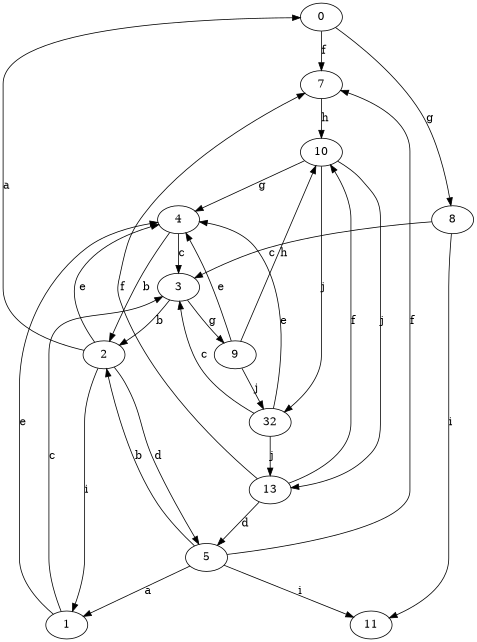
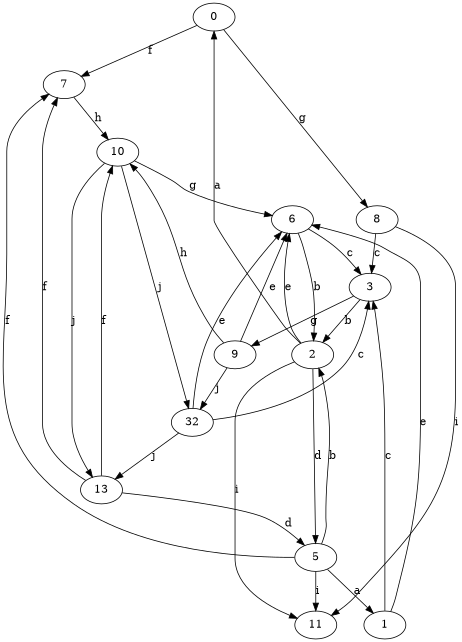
node "4": label "4" -> "6"
edge "2" -> "1": now "2" -> "11"
